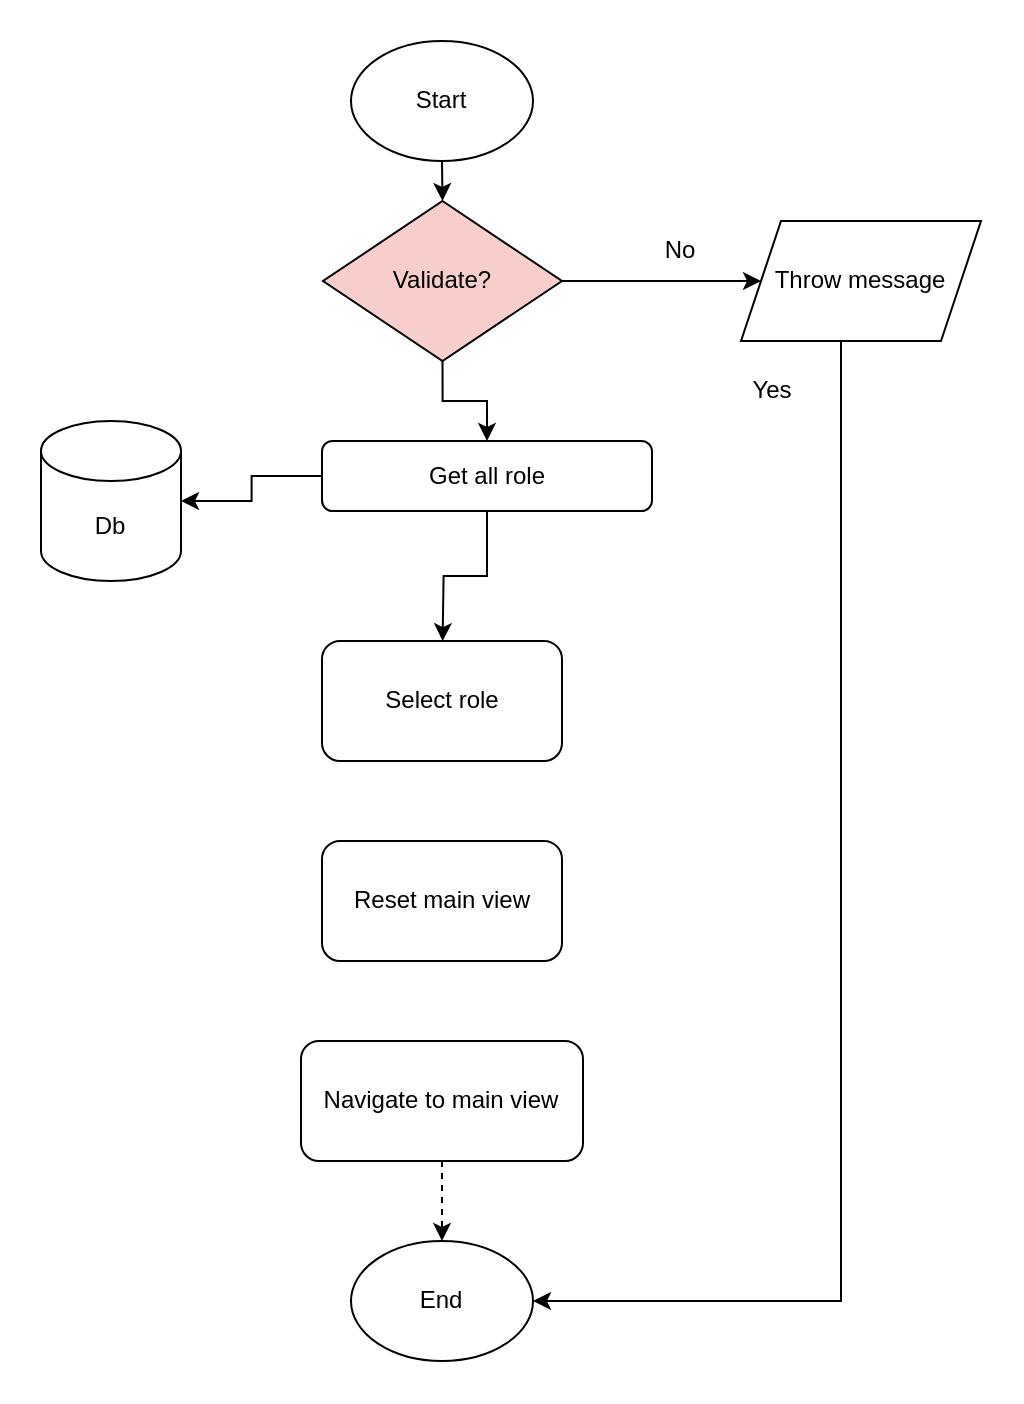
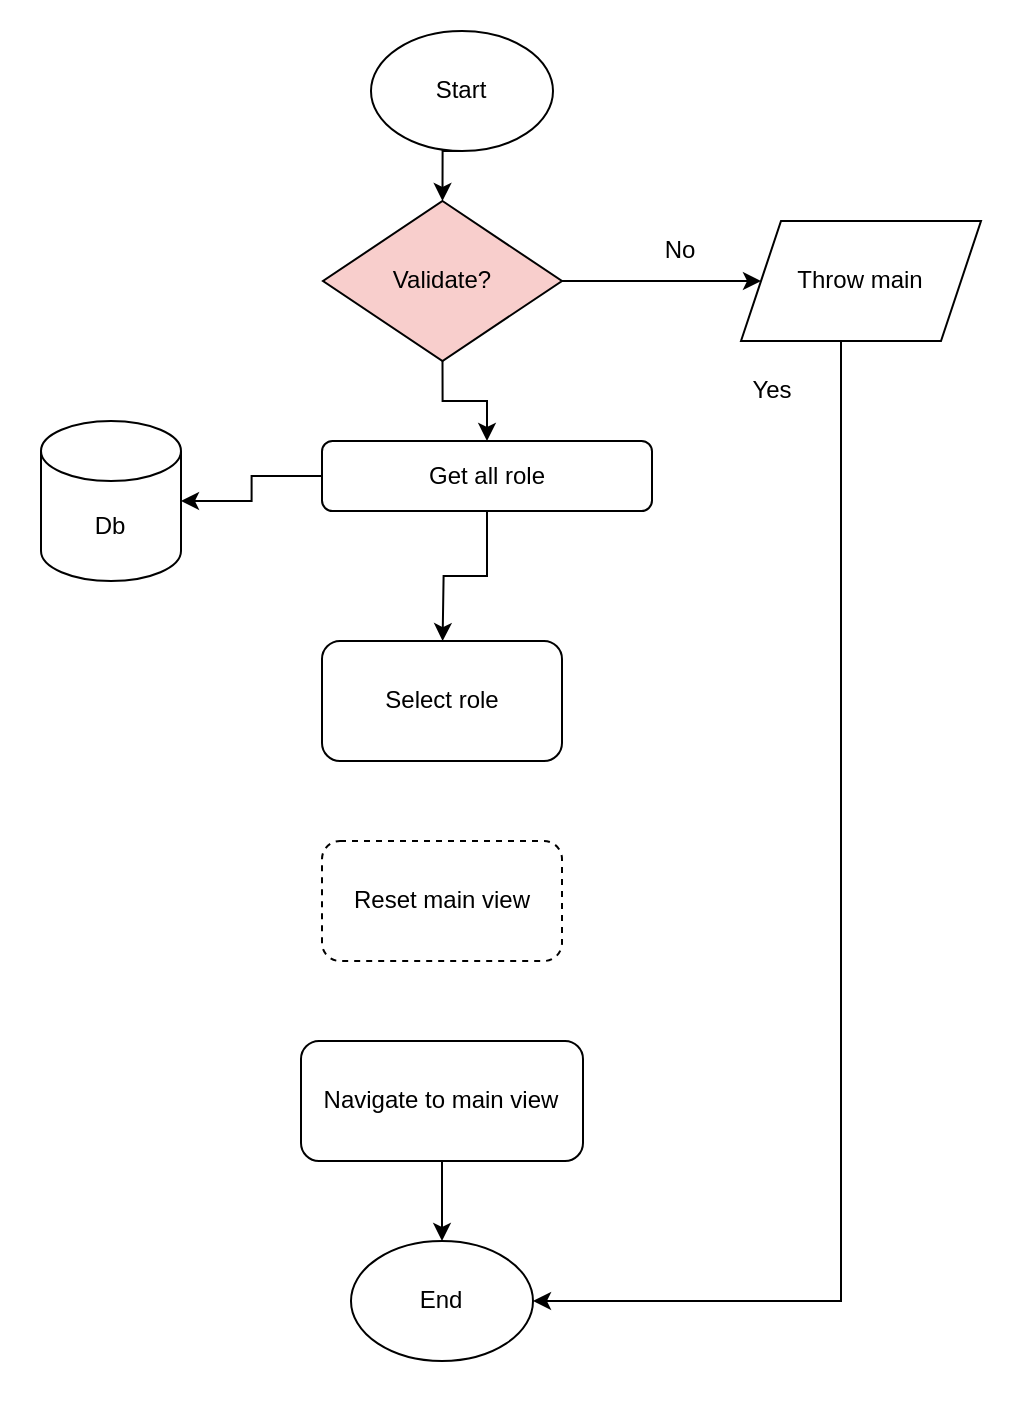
node "Start": moved (442, 101) -> (462, 91)
node "Throw message": label "Throw message" -> "Throw main"
node "Reset main view": style solid -> dashed
edge "Navigate to main view" -> "End": style dashed -> solid
